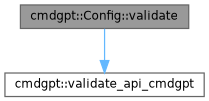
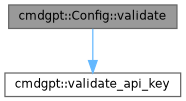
node "cmdgpt::validate_api_cmdgpt": label "cmdgpt::validate_api_cmdgpt" -> "cmdgpt::validate_api_key"
